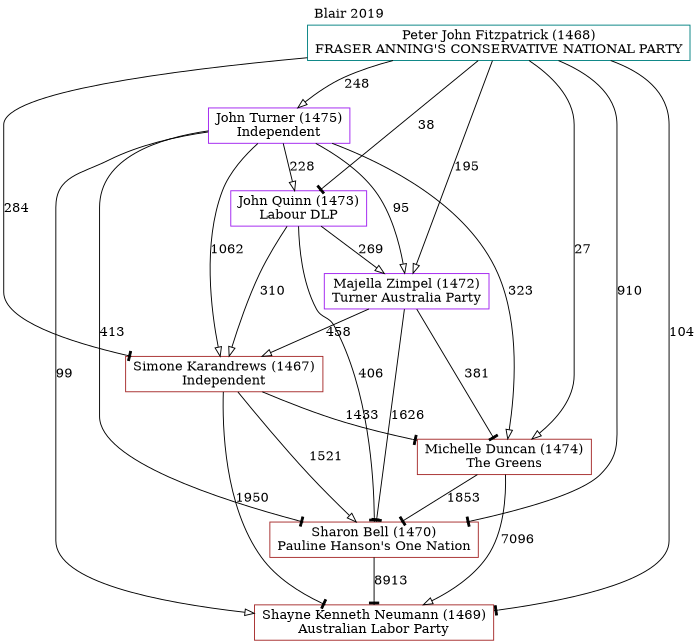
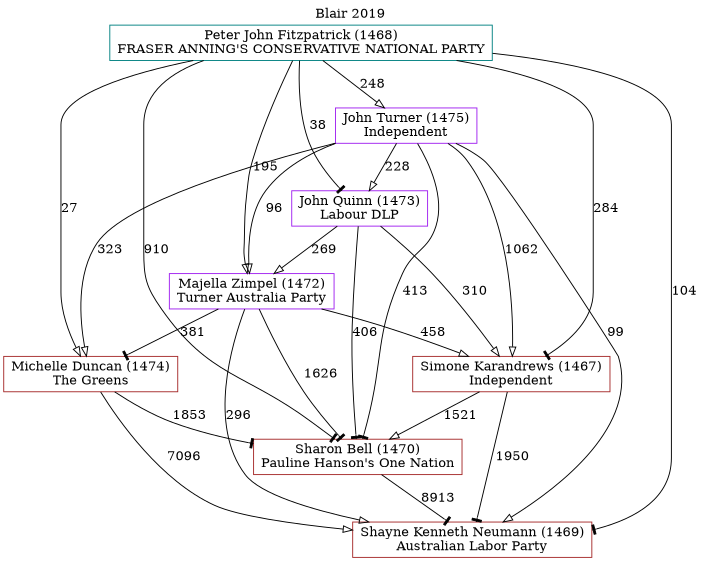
edge "John Turner (1475) Independent" -> "Majella Zimpel (1472) Turner Australia Party": label "95" -> "96"
edge "Simone Karandrews (1467) Independent" -> "Michelle Duncan (1474) The Greens": removed, label "1433"
edge "Majella Zimpel (1472) Turner Australia Party" -> "Shayne Kenneth Neumann (1469) Australian Labor Party": added, label "296"
